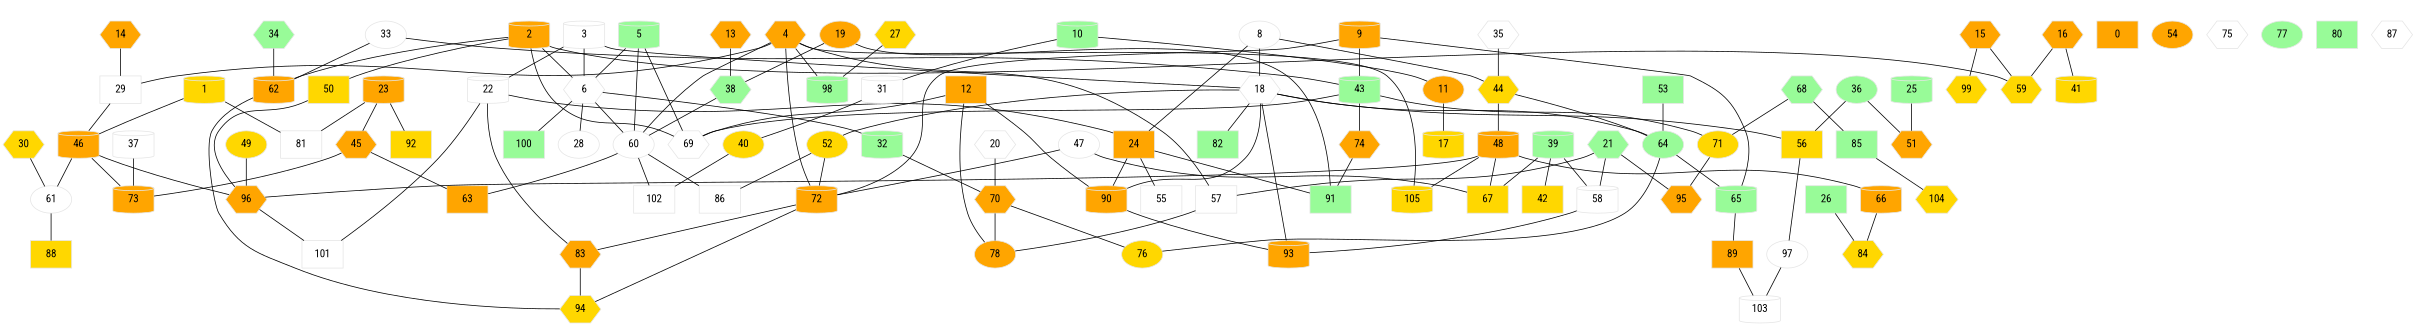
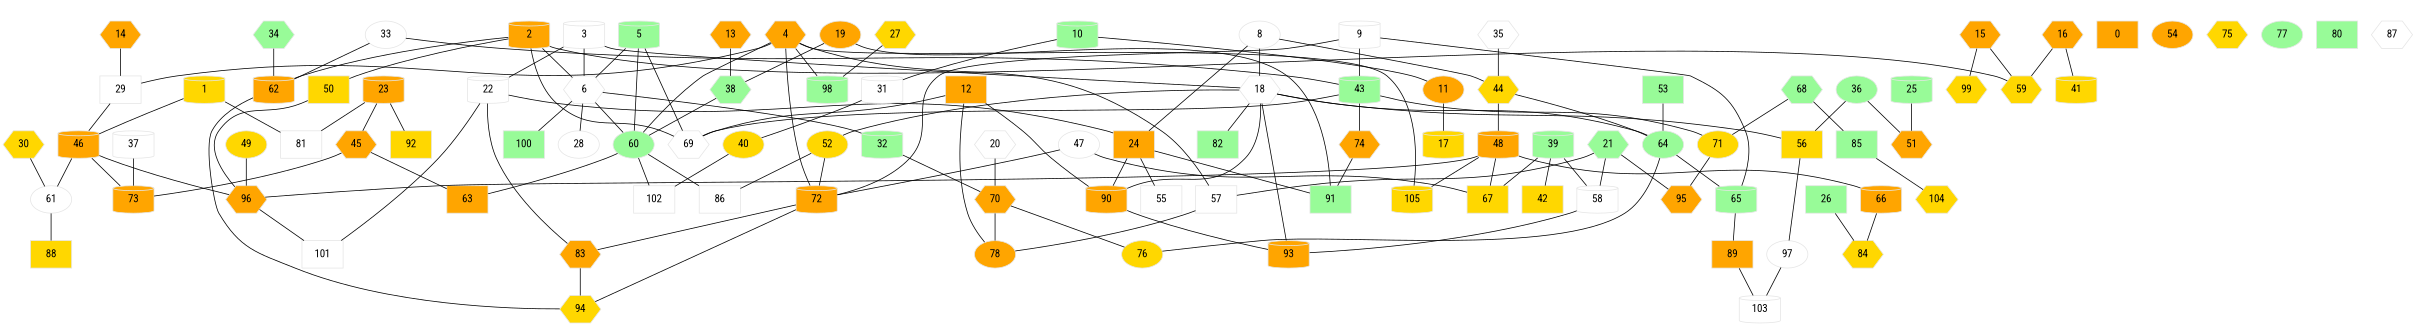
node "9": fillcolor orange -> white
node "75": fillcolor white -> gold
node "60": fillcolor white -> palegreen
